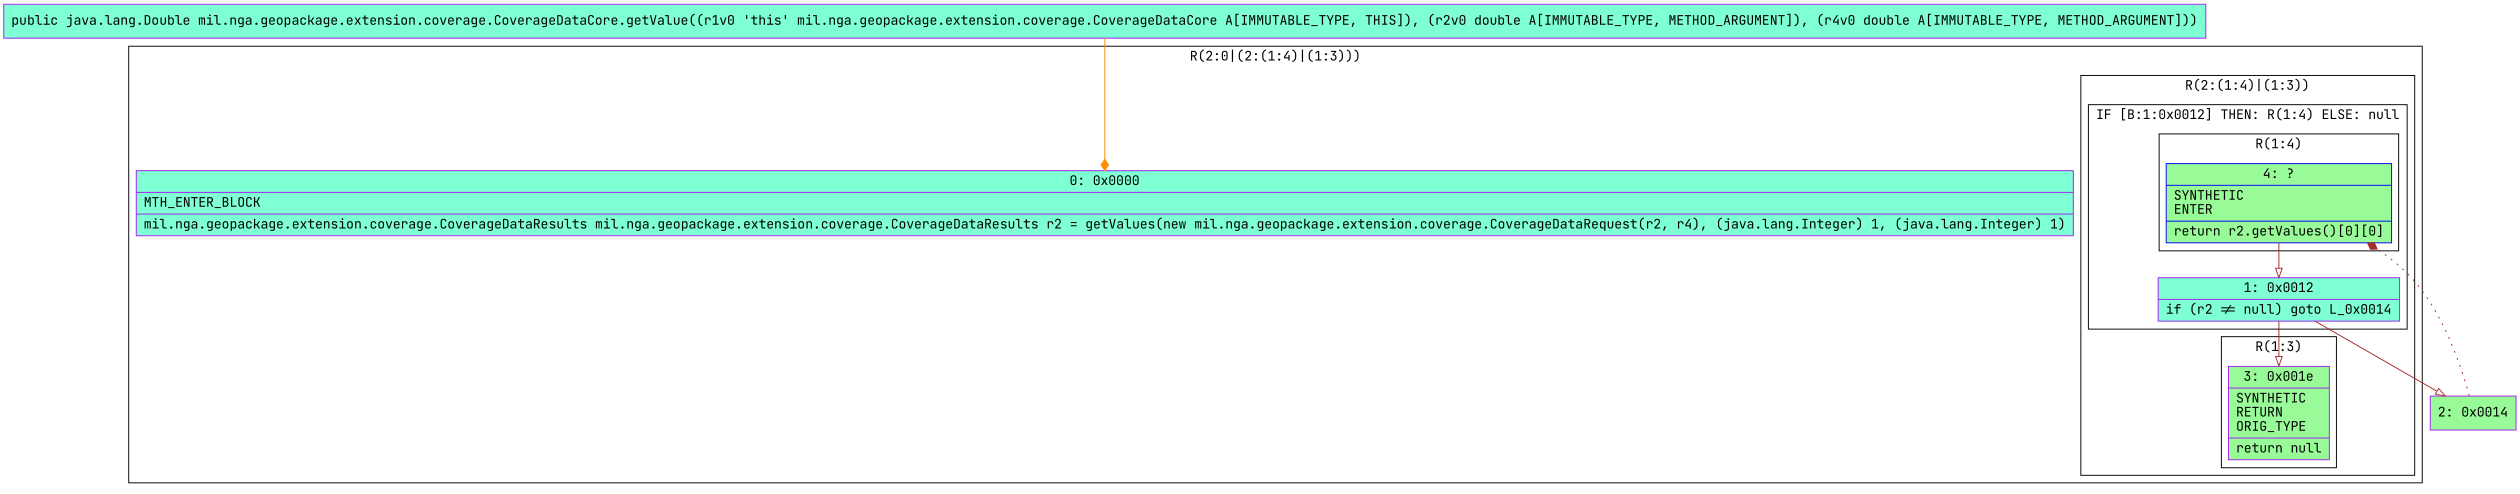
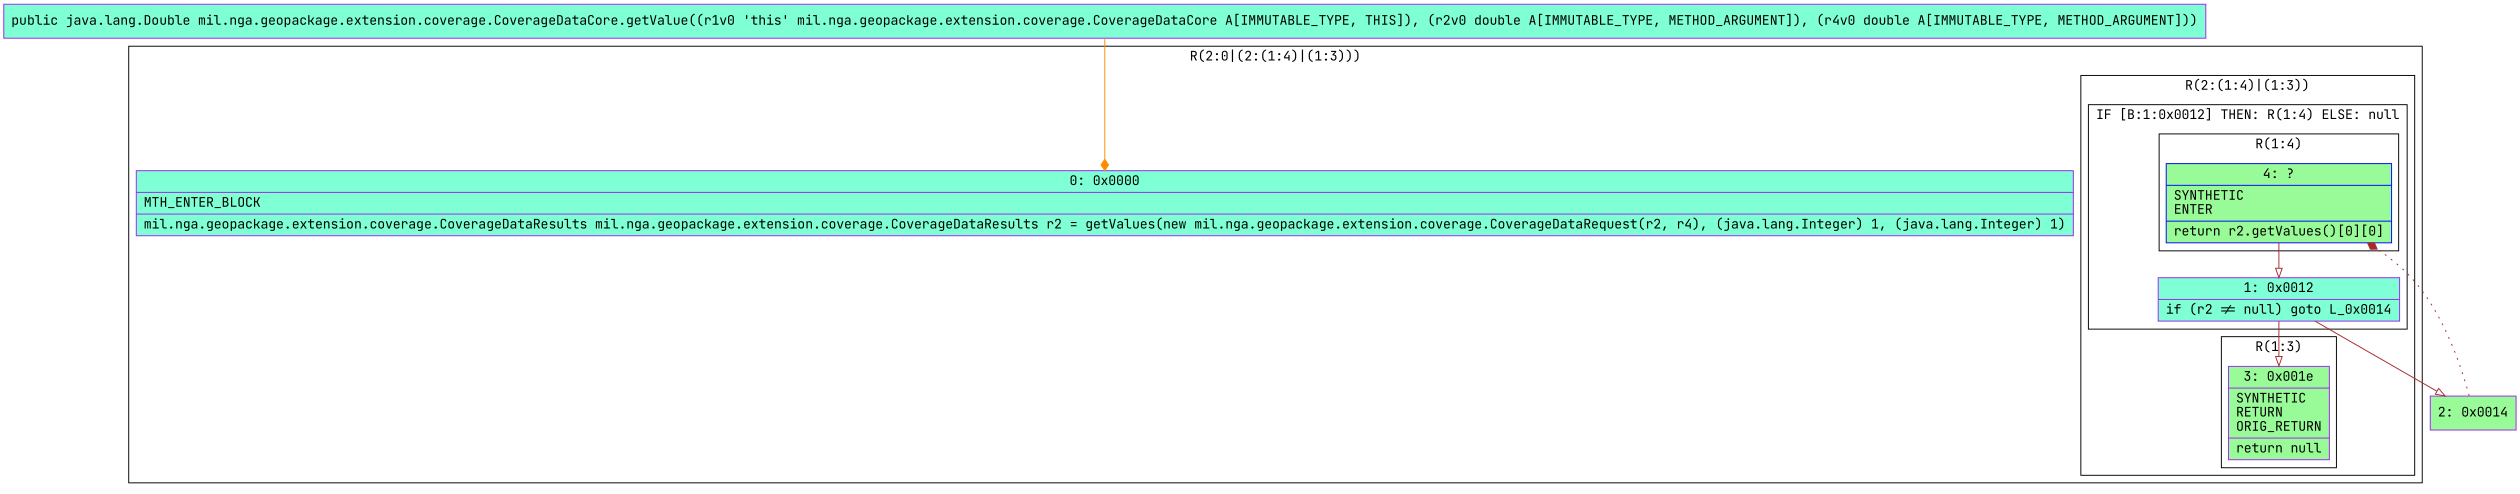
node "3: 0x001e": text "ORIG_TYPE" -> "ORIG_RETURN"
